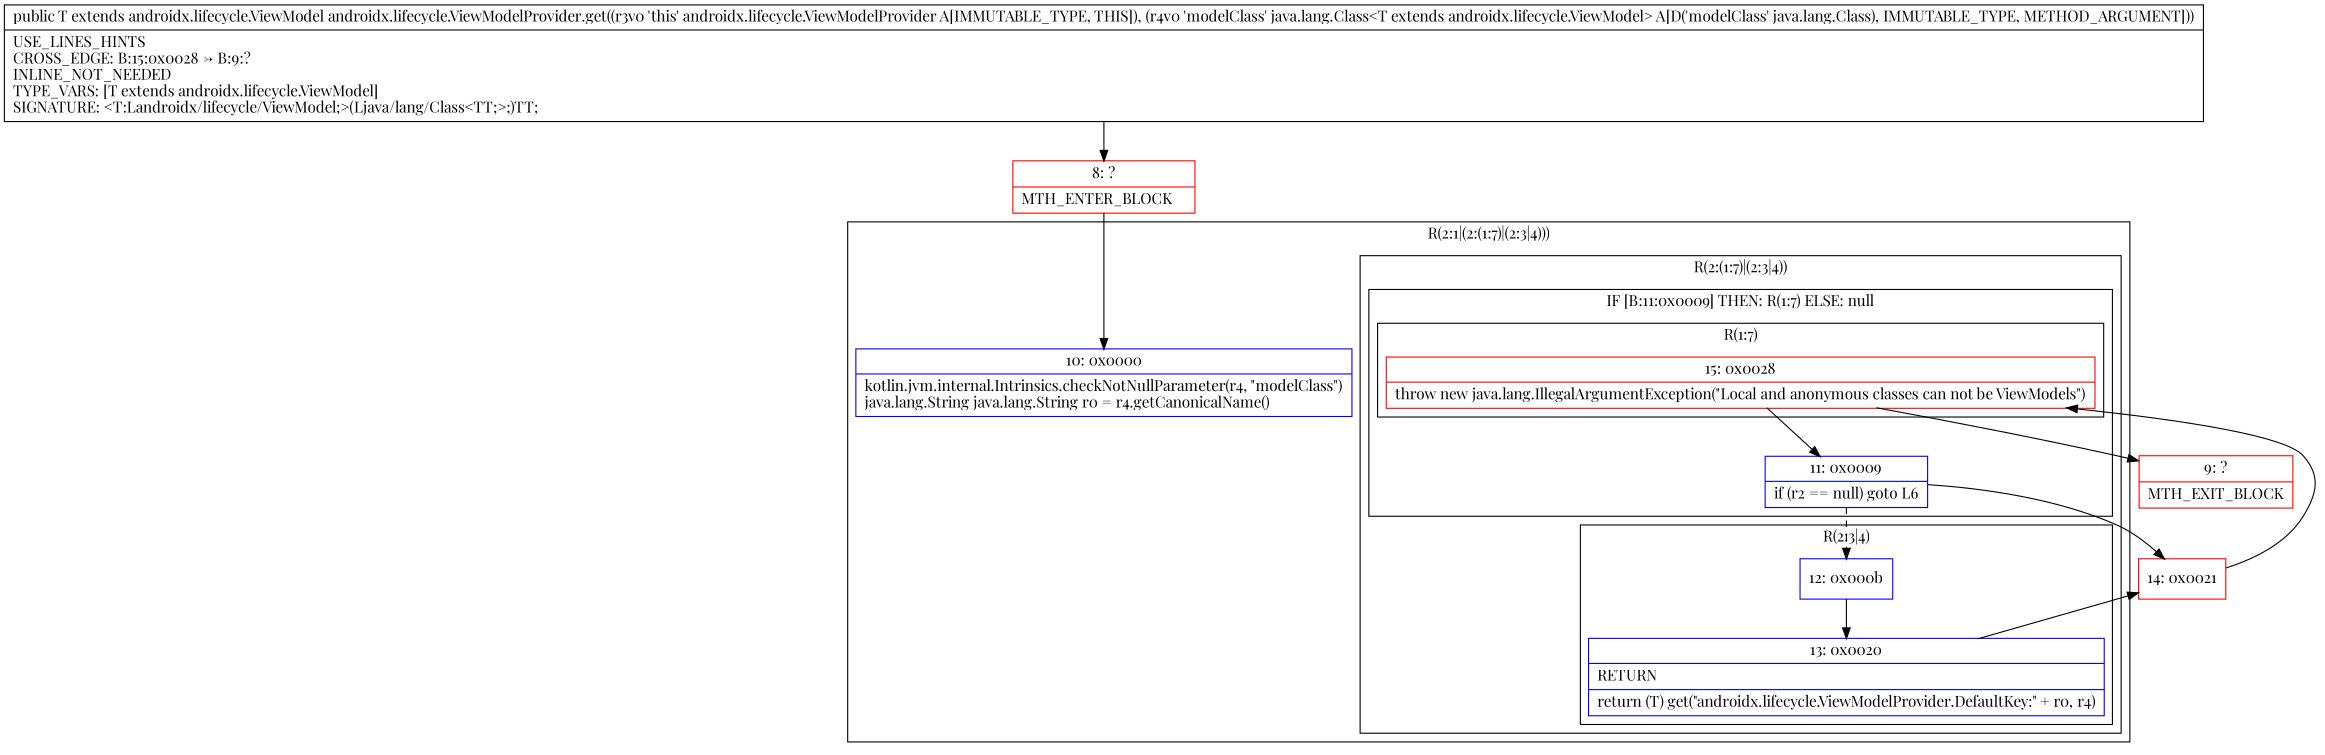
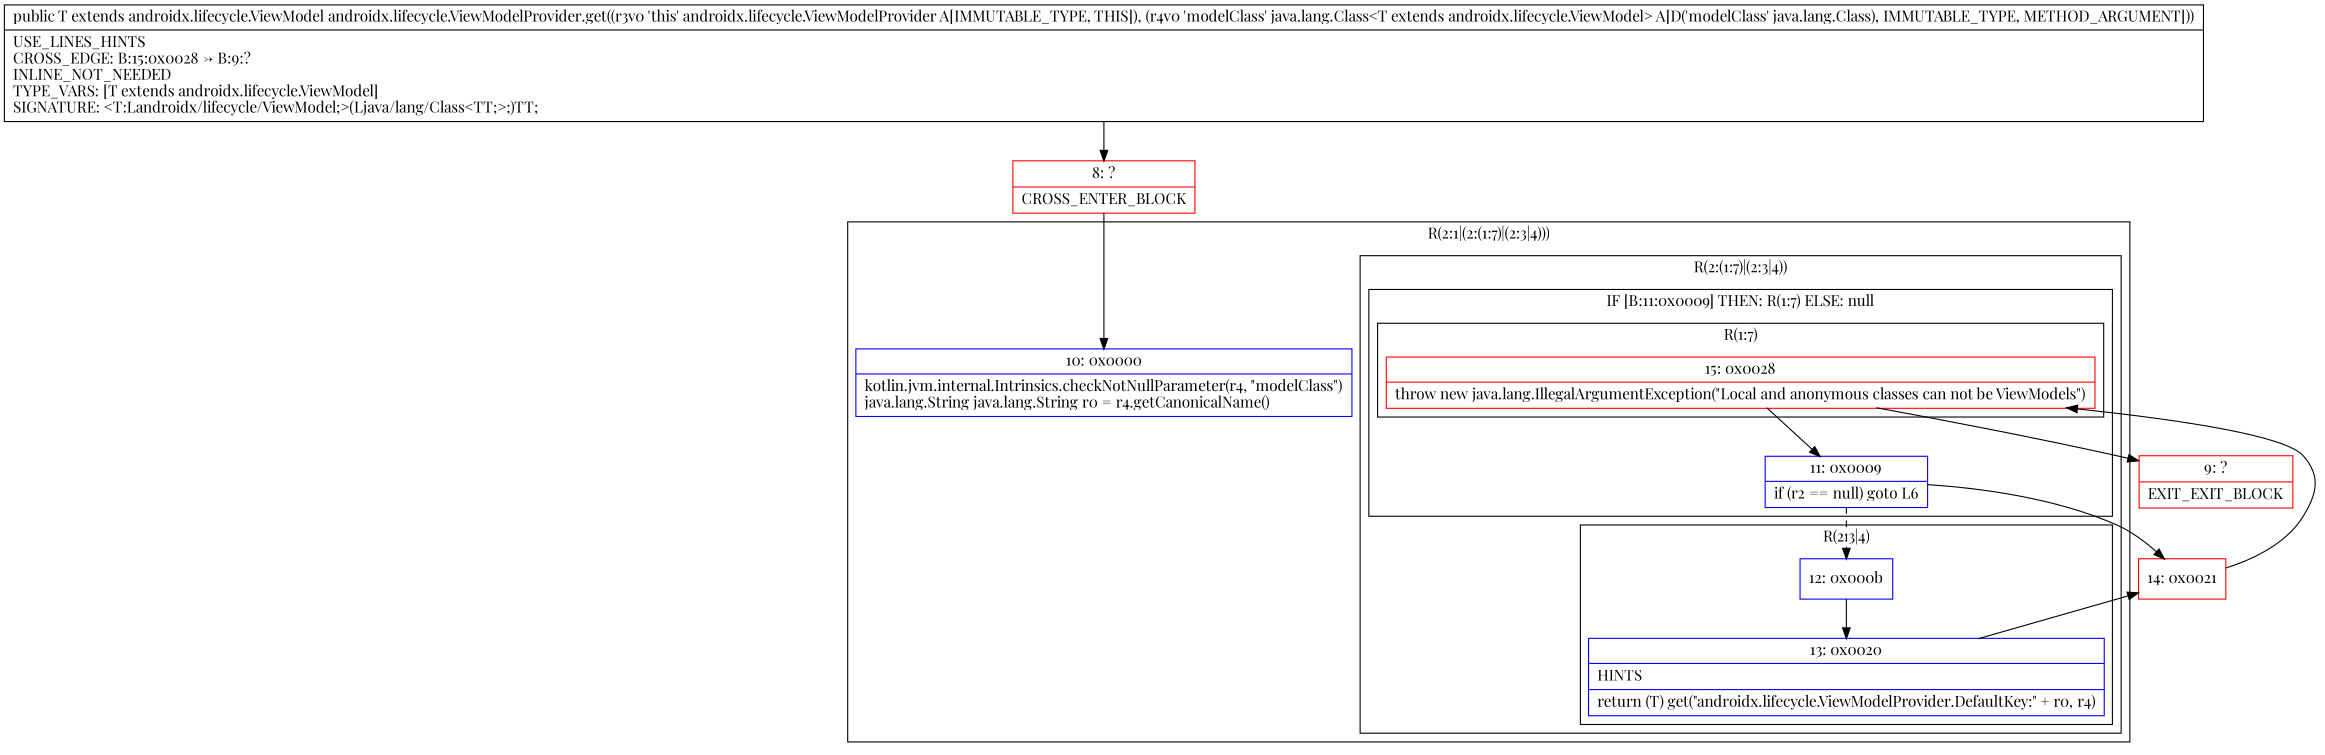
node "8: ?": text "MTH_ENTER_BLOCK" -> "CROSS_ENTER_BLOCK"
node "9: ?": text "MTH_EXIT_BLOCK" -> "EXIT_EXIT_BLOCK"
node "13: 0x0020": text "RETURN" -> "HINTS"
